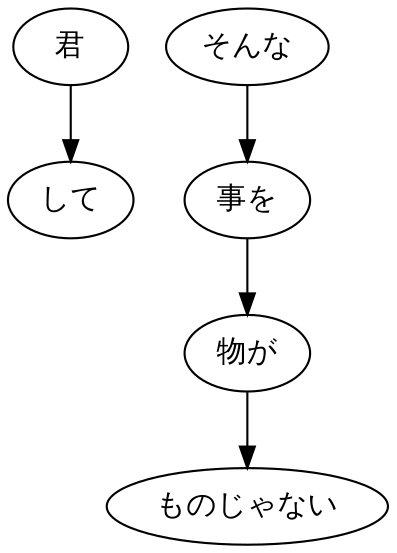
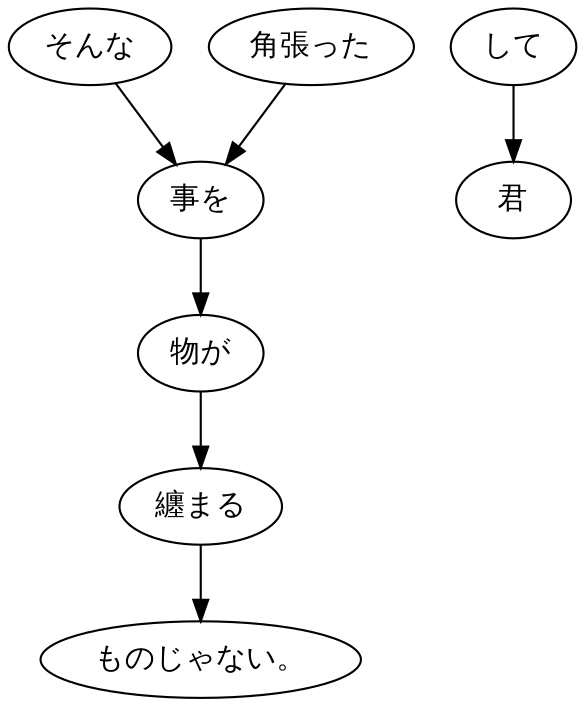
node "角張った": added
edge "君" -> "して": reversed
node "ものじゃない": label "ものじゃない" -> "纏まる"
node "ものじゃない。": added
